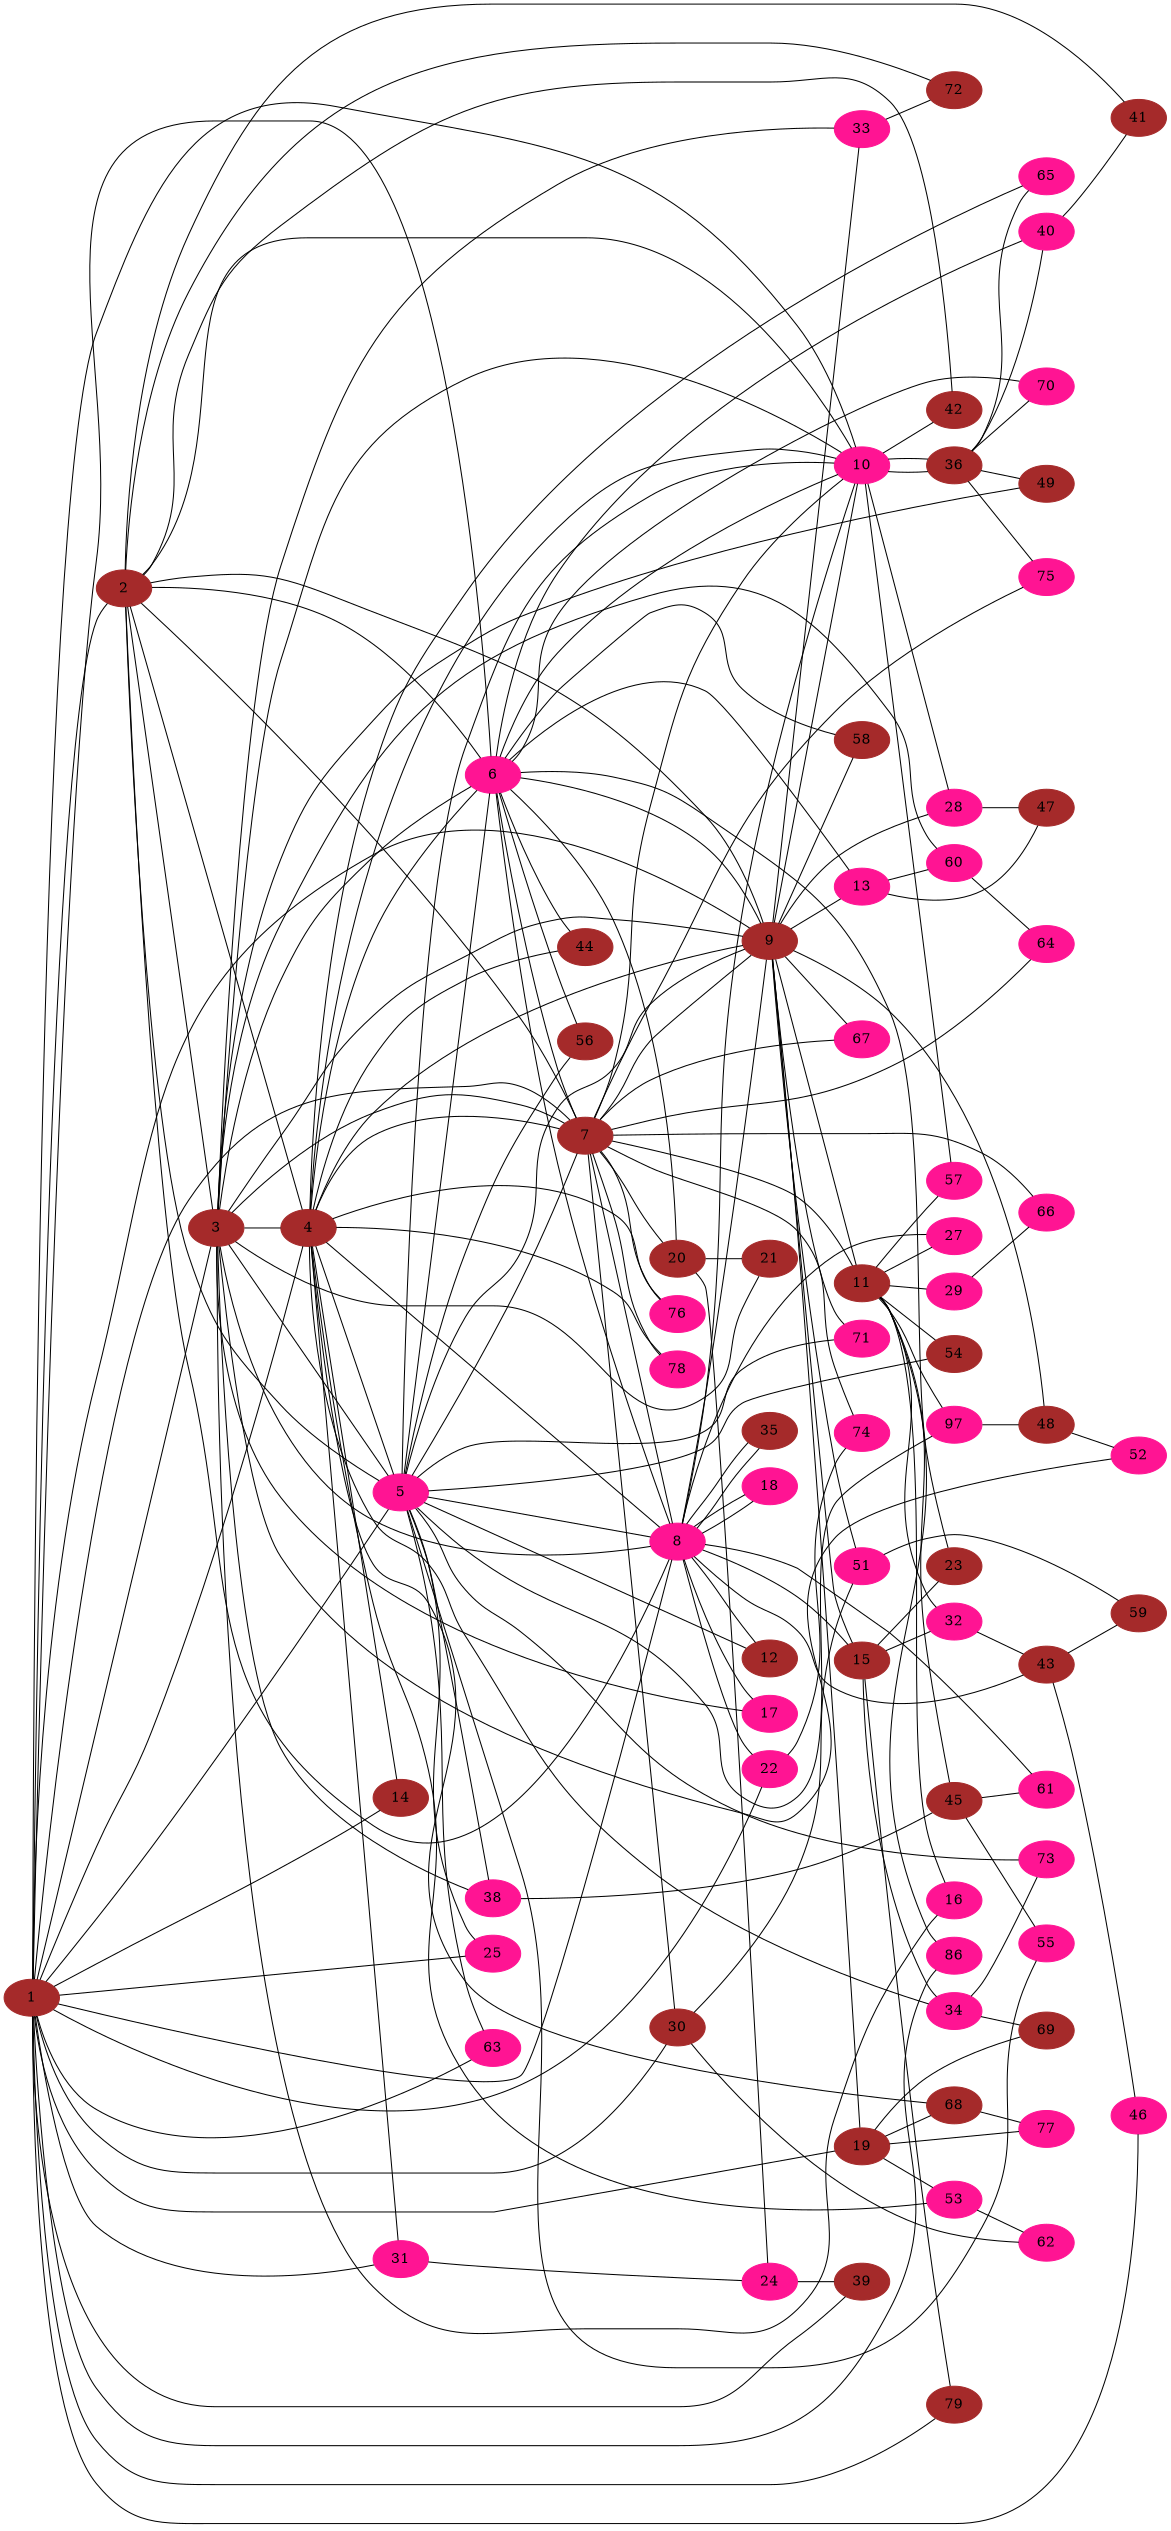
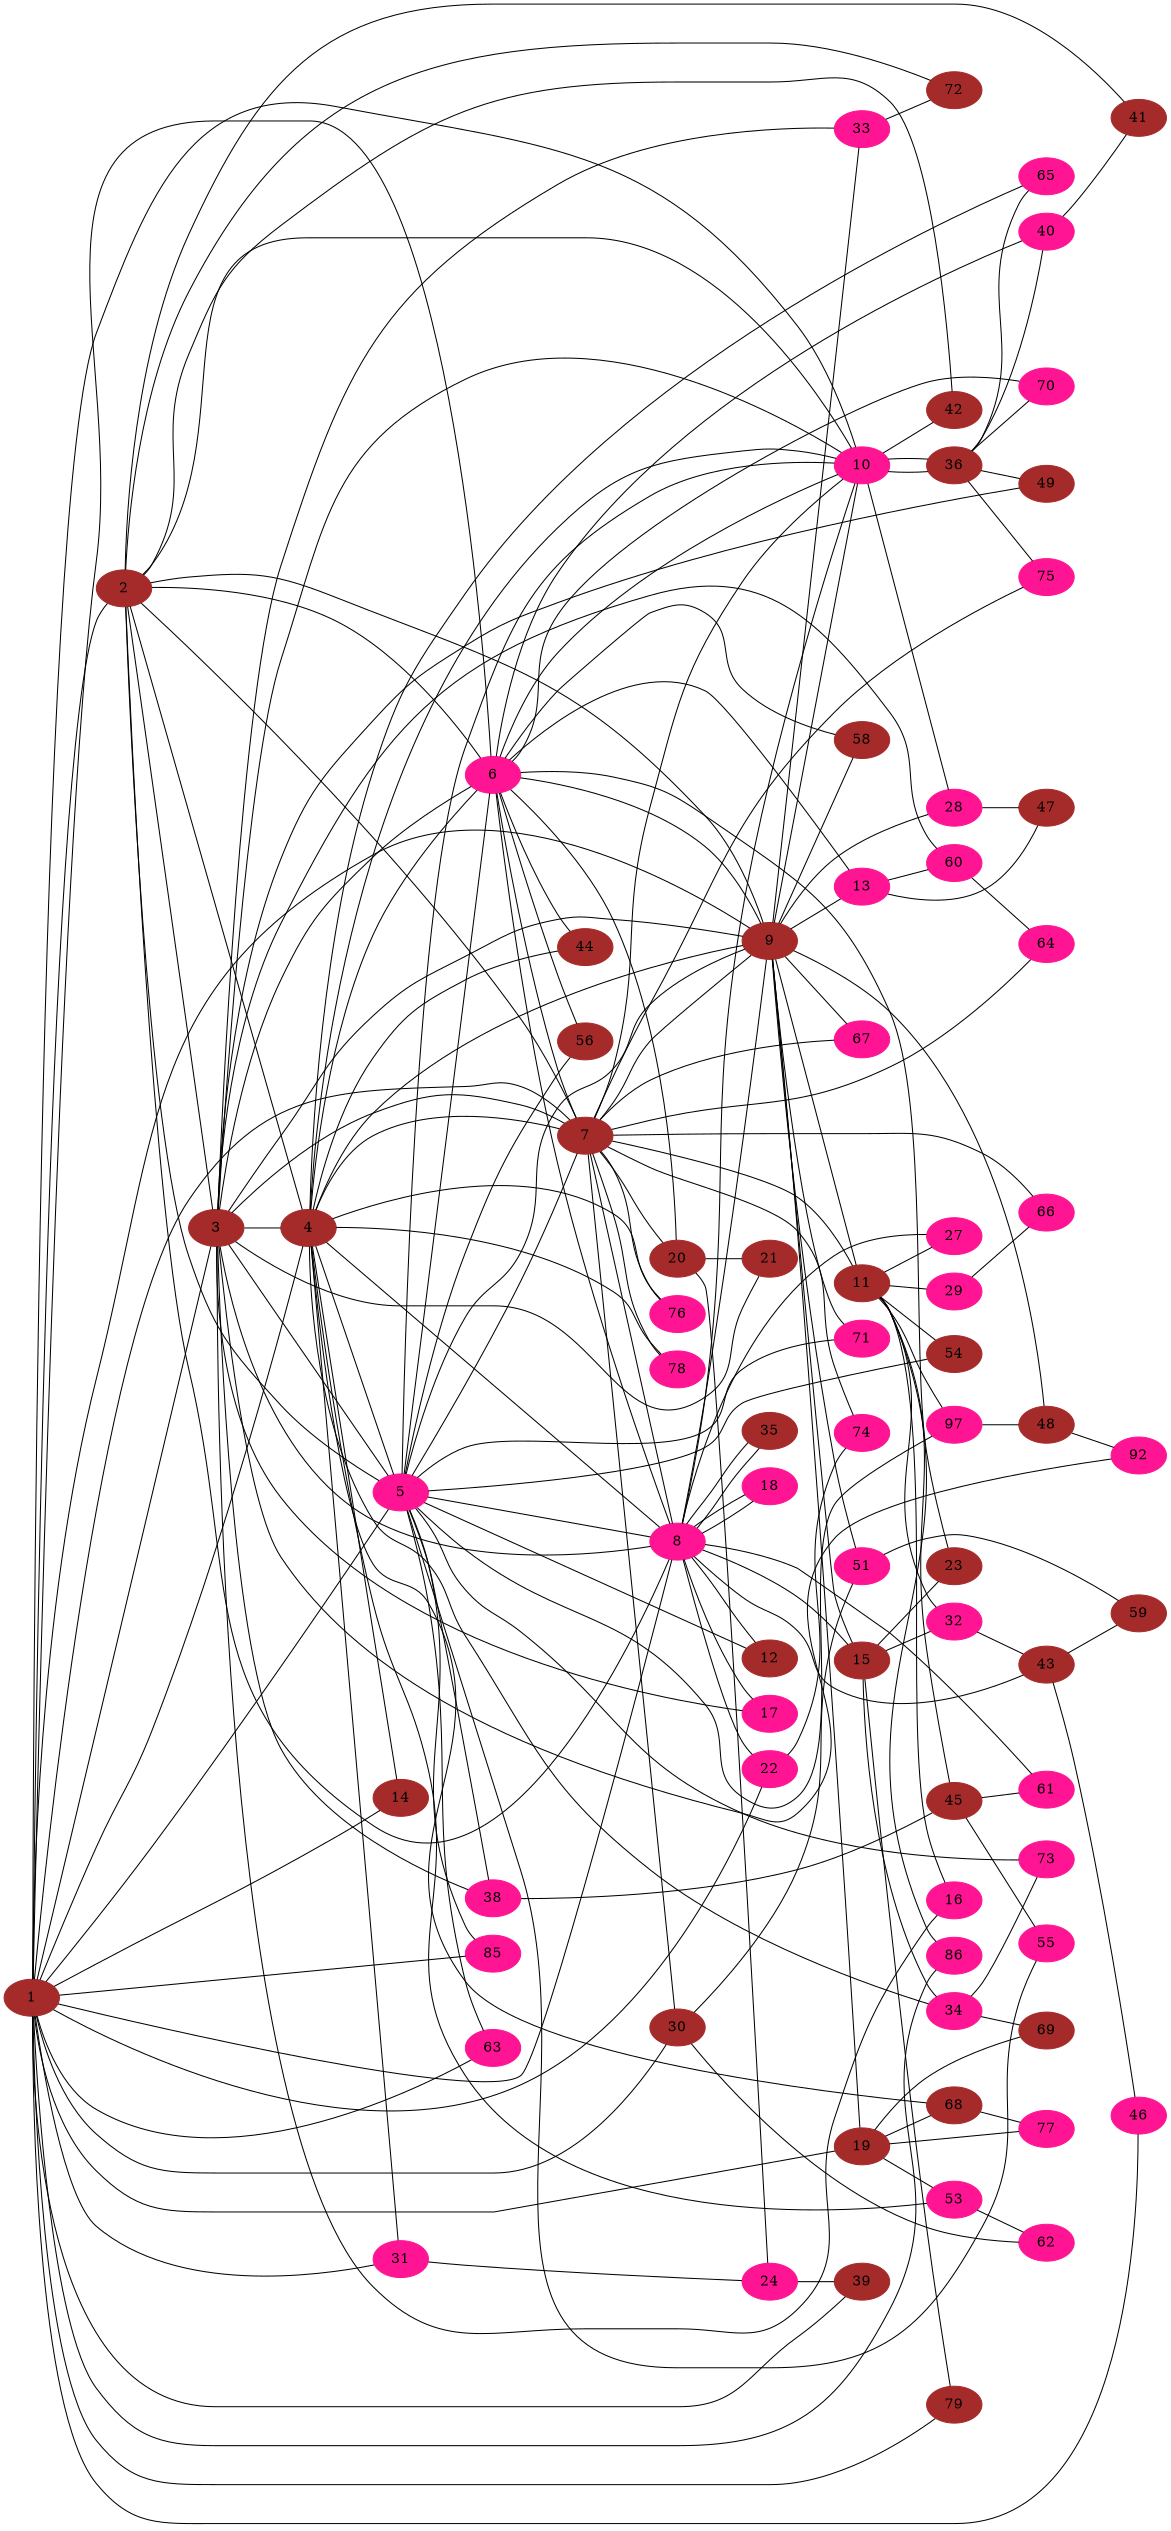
node "57": removed
node "52": label "52" -> "92"
node "25": label "25" -> "85"
